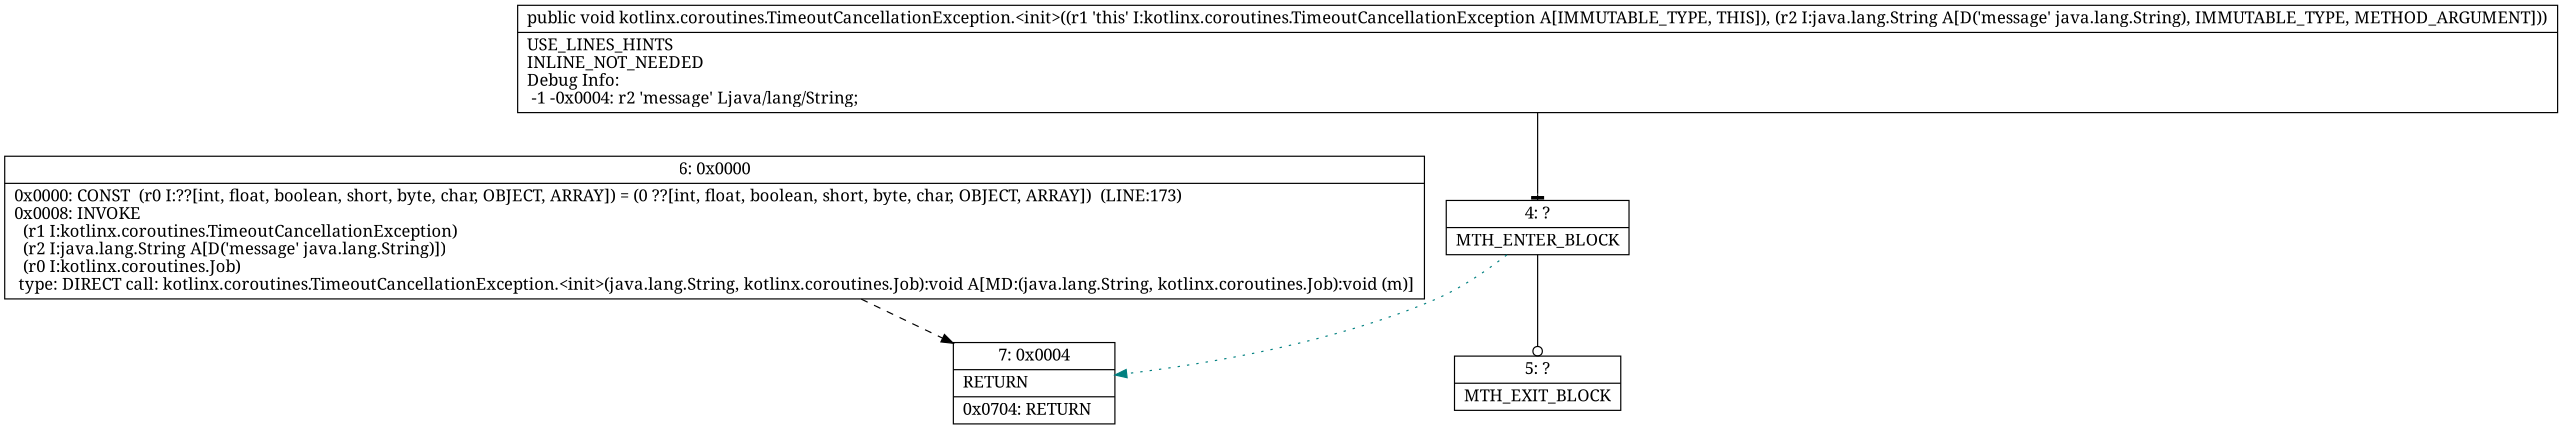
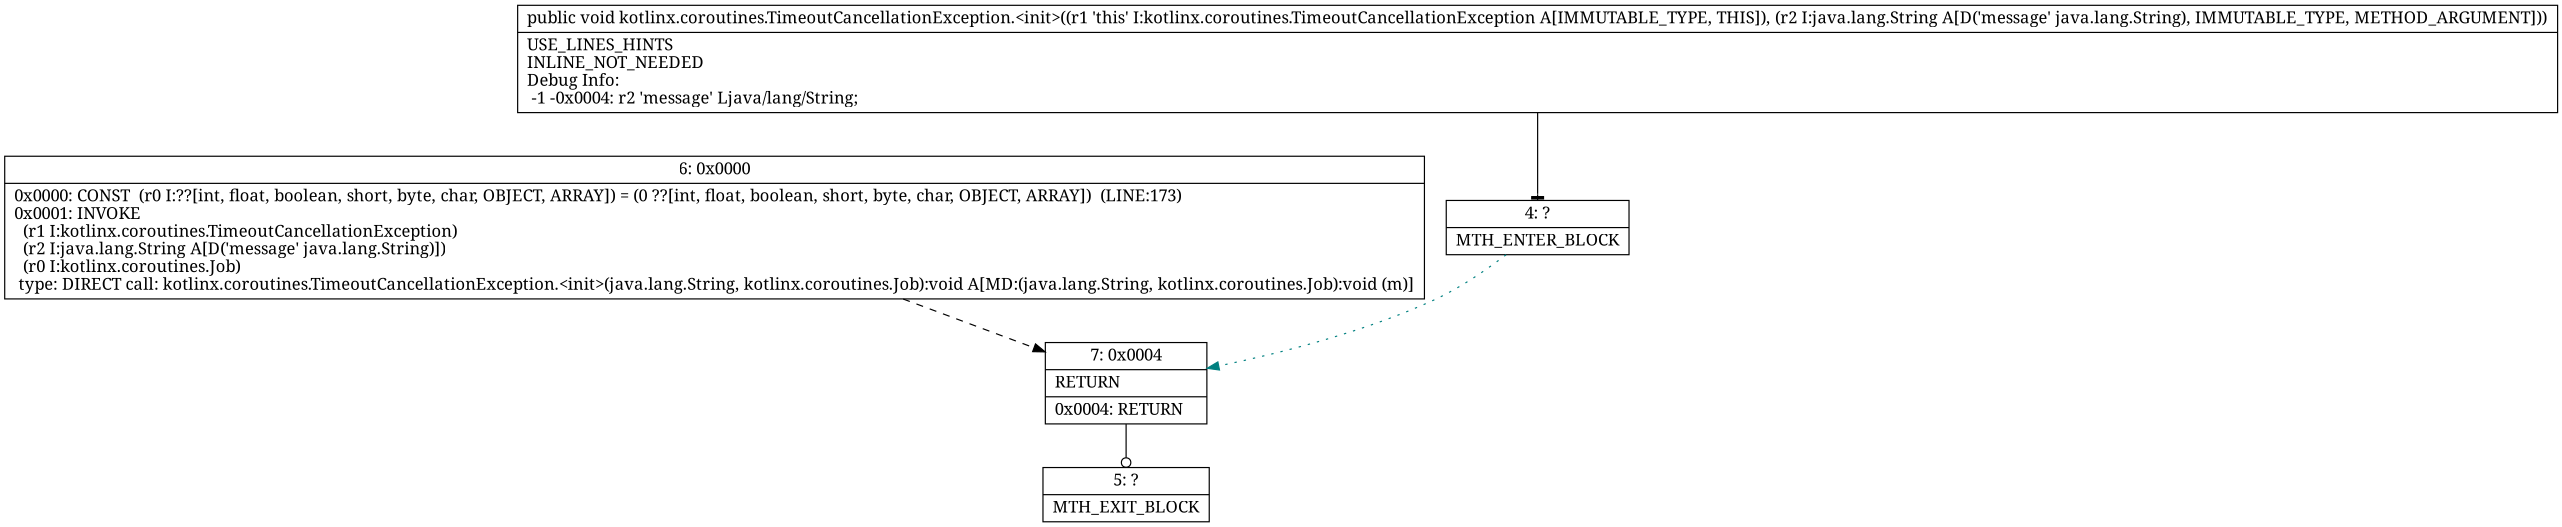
node "6: 0x0000": text "0x0008: INVOKE" -> "0x0001: INVOKE"
edge "4: ?" -> "5: ?": now "7: 0x0004" -> "5: ?"
node "7: 0x0004": text "0x0704: RETURN" -> "0x0004: RETURN"
